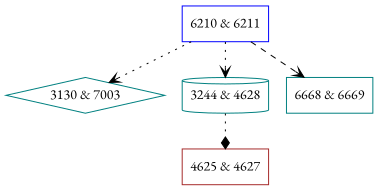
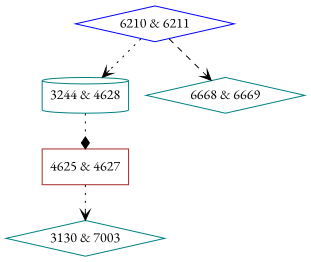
node "6210 & 6211": shape box -> diamond
edge "6210 & 6211" -> "3130 & 7003": now "4625 & 4627" -> "3130 & 7003"
node "6668 & 6669": shape box -> diamond
